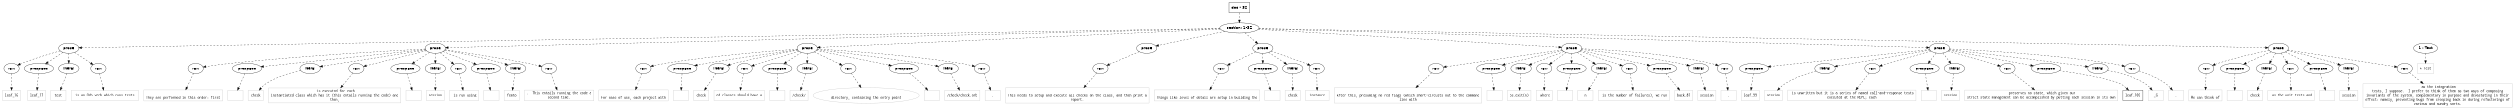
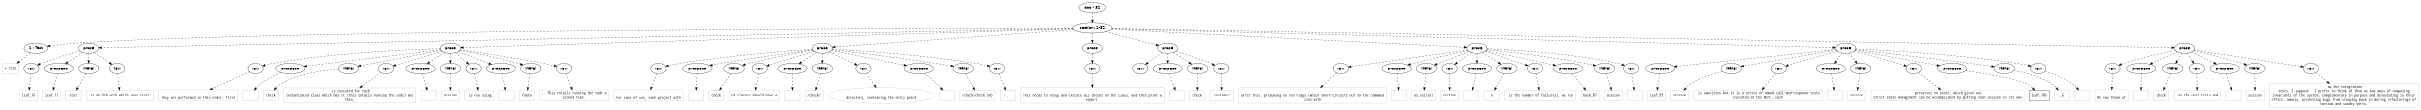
node "doc - 32": shape box -> ellipse
edge "section: 1-32" -> "1 : Test": added
node "Things like level of detail are setup in building the": removed
node "where": label "where" -> "section"
